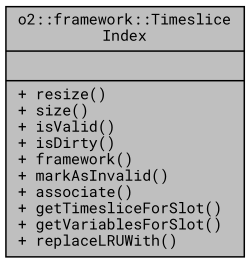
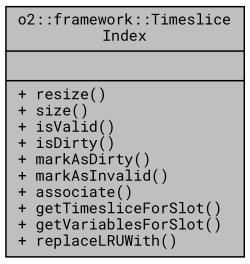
node "o2::framework::Timeslice": text "+ framework()" -> "+ markAsDirty()"
